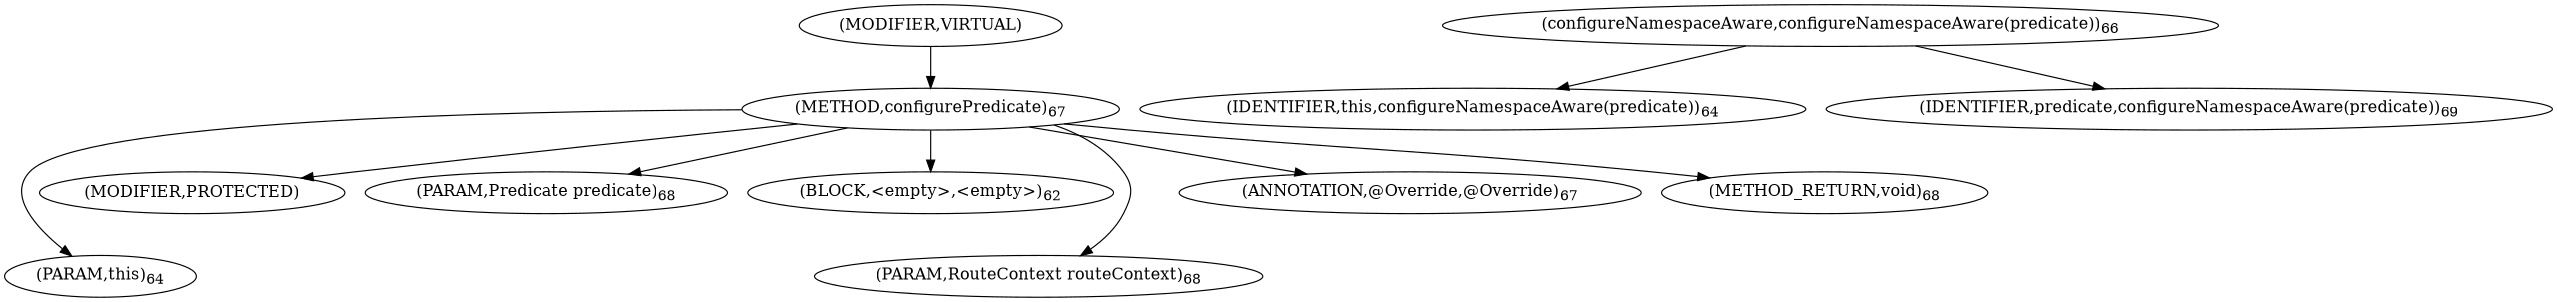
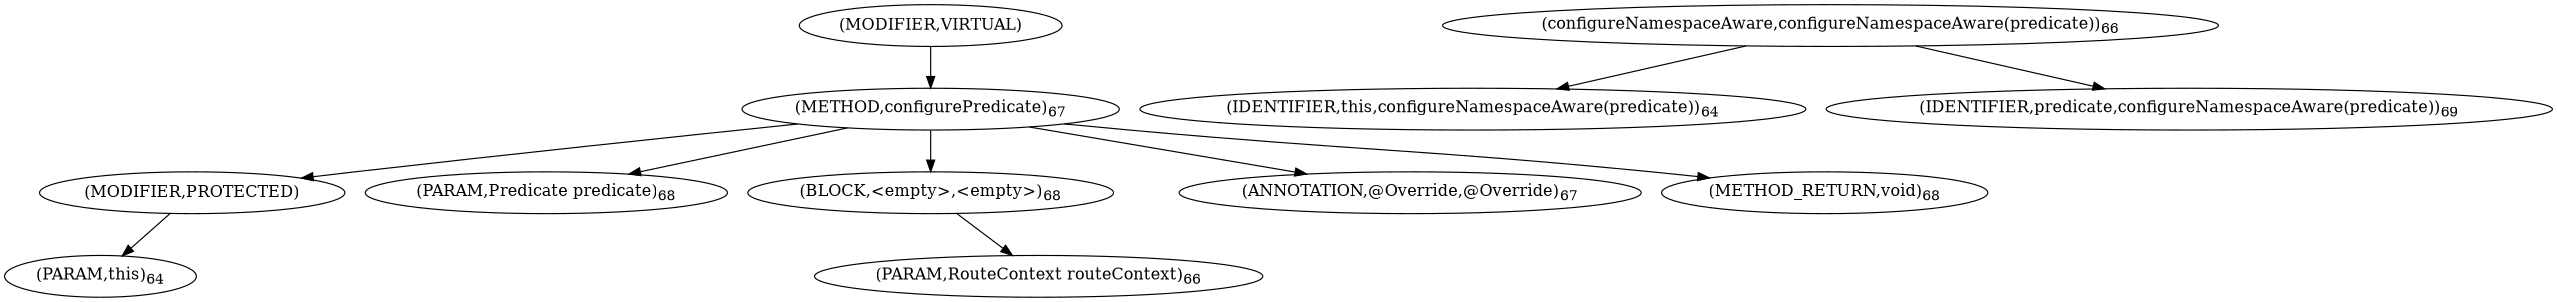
edge "(METHOD,configurePredicate)" -> "(PARAM,this)": now "(MODIFIER,PROTECTED)" -> "(PARAM,this)"
edge "(METHOD,configurePredicate)" -> "(PARAM,RouteContext routeContext)": now "(BLOCK,<empty>,<empty>)" -> "(PARAM,RouteContext routeContext)"
node "(BLOCK,<empty>,<empty>)": text "62" -> "68"
node "(PARAM,RouteContext routeContext)": text "68" -> "66"
